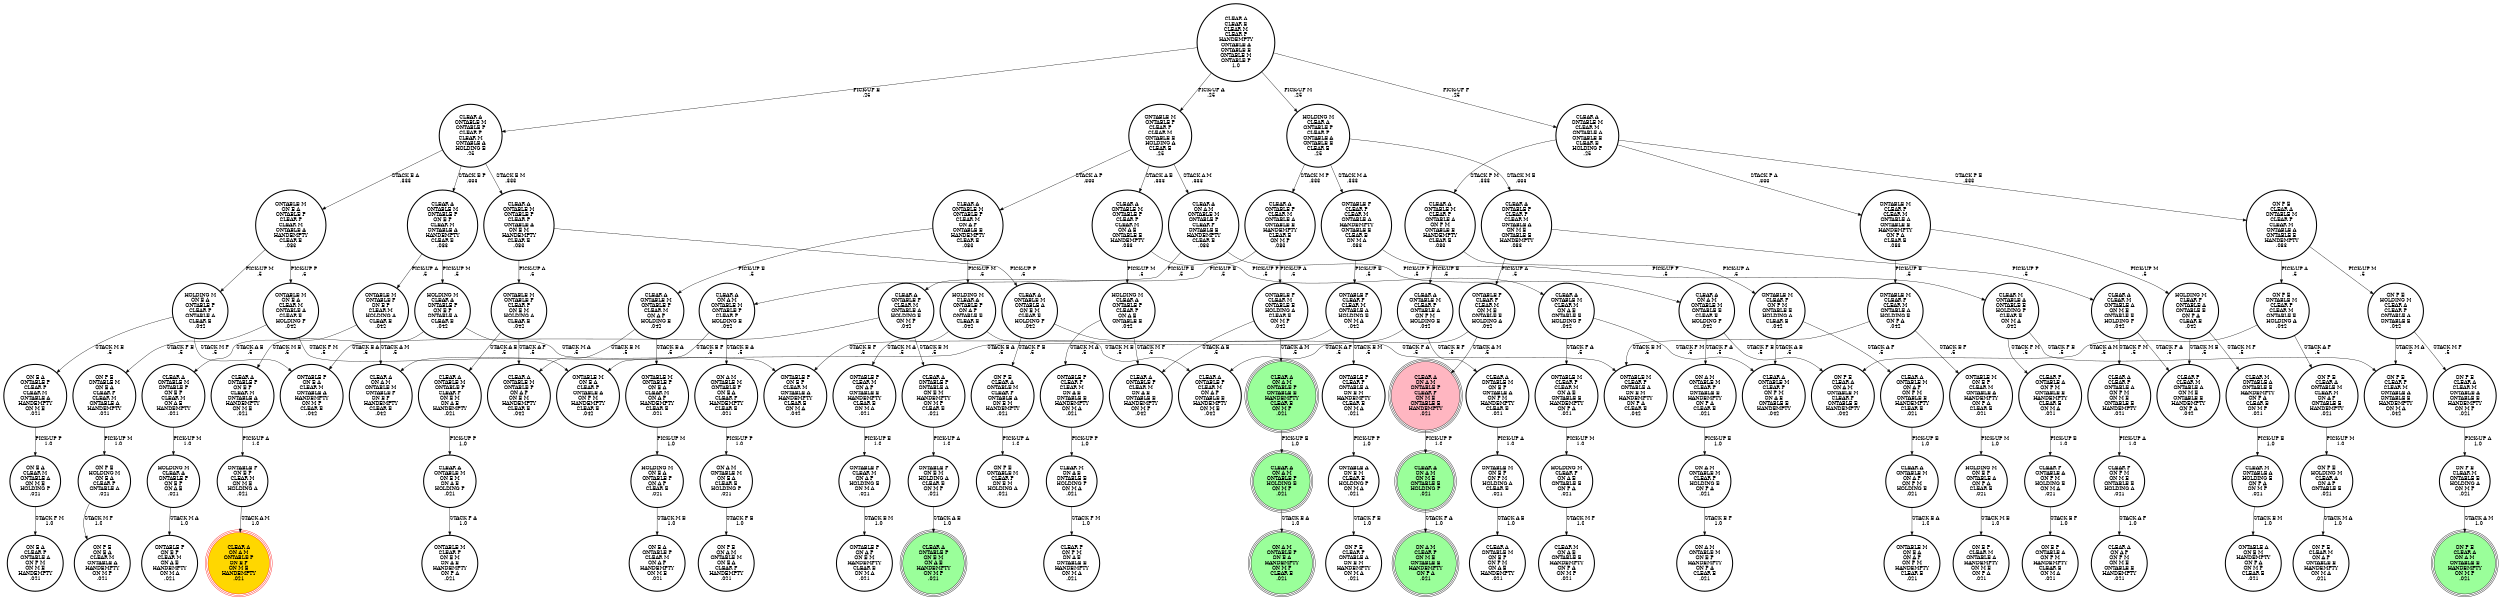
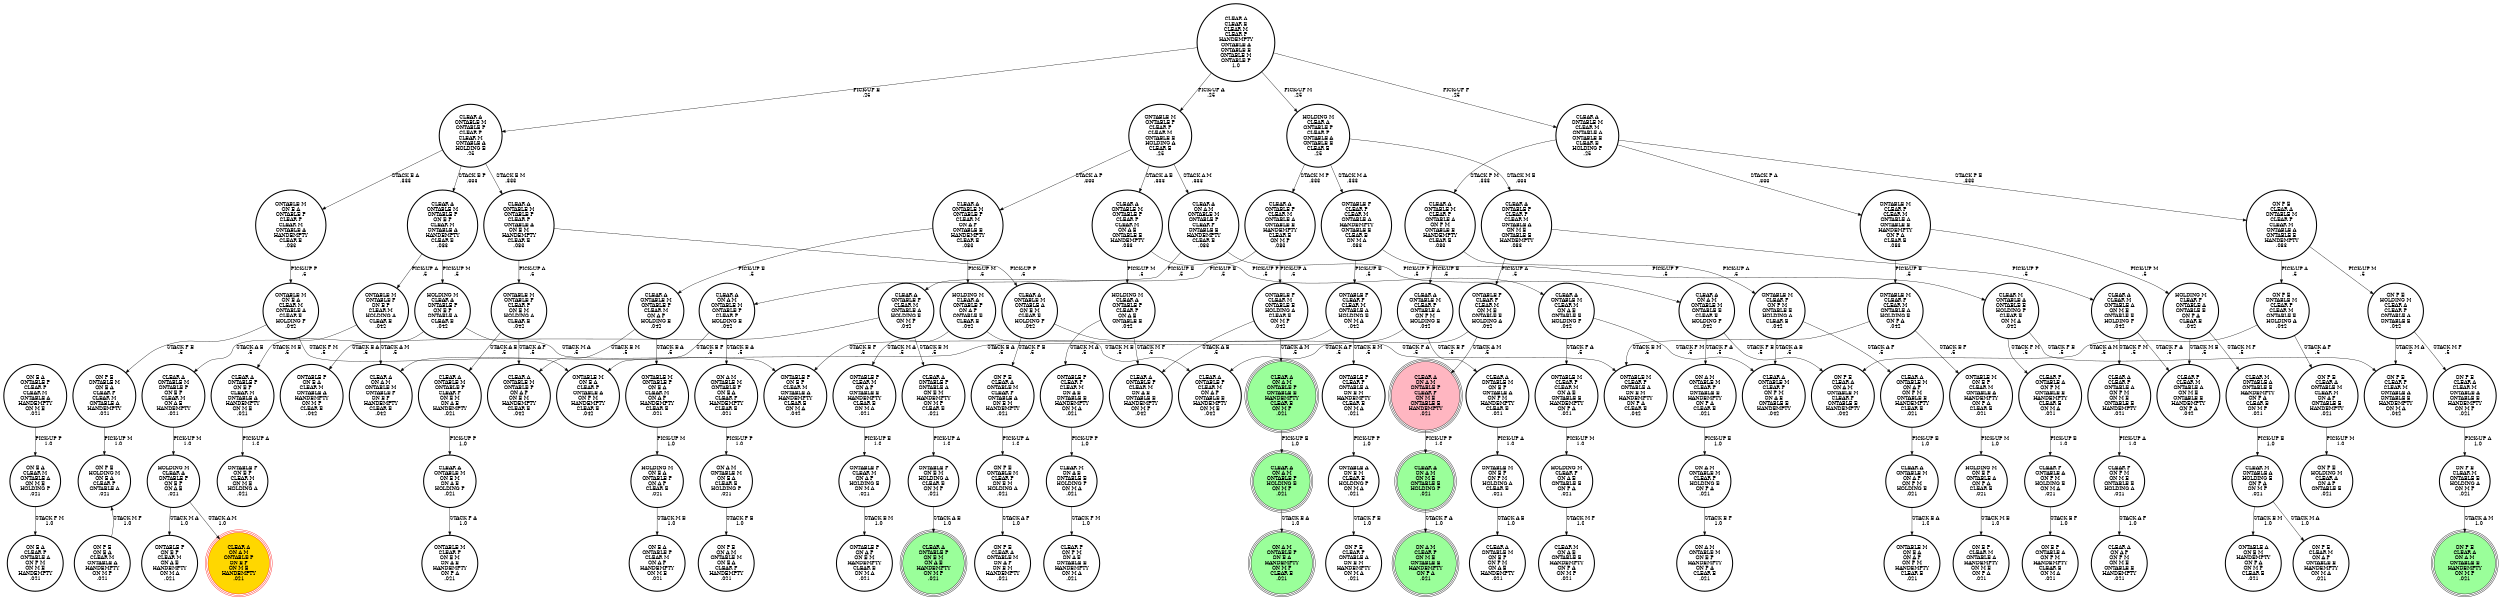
node "HOLDING M ON E A ONTABLE P CLEAR P ONTABLE A CLEAR E .042": removed
edge "ONTABLE P ON E P CLEAR M ON M E HOLDING A .021" -> "CLEAR A ON A M ONTABLE P ON E P ON M E HANDEMPTY .021": now "HOLDING M CLEAR A ONTABLE P ON E P ON A E .021" -> "CLEAR A ON A M ONTABLE P ON E P ON M E HANDEMPTY .021"
edge "ON P E HOLDING M ON E A CLEAR P ONTABLE A .021" -> "ON P E ON E A CLEAR M ONTABLE A HANDEMPTY ON M P .021": reversed
edge "ON P E HOLDING M CLEAR A ON A P ONTABLE E .021" -> "ON P E CLEAR M ON A P ONTABLE E HANDEMPTY ON M A .021": now "CLEAR M ONTABLE A HOLDING E ON P A ON M P .021" -> "ON P E CLEAR M ON A P ONTABLE E HANDEMPTY ON M A .021"
node "ON P E CLEAR A ONTABLE M ON A P ON E M HANDEMPTY .021": added
